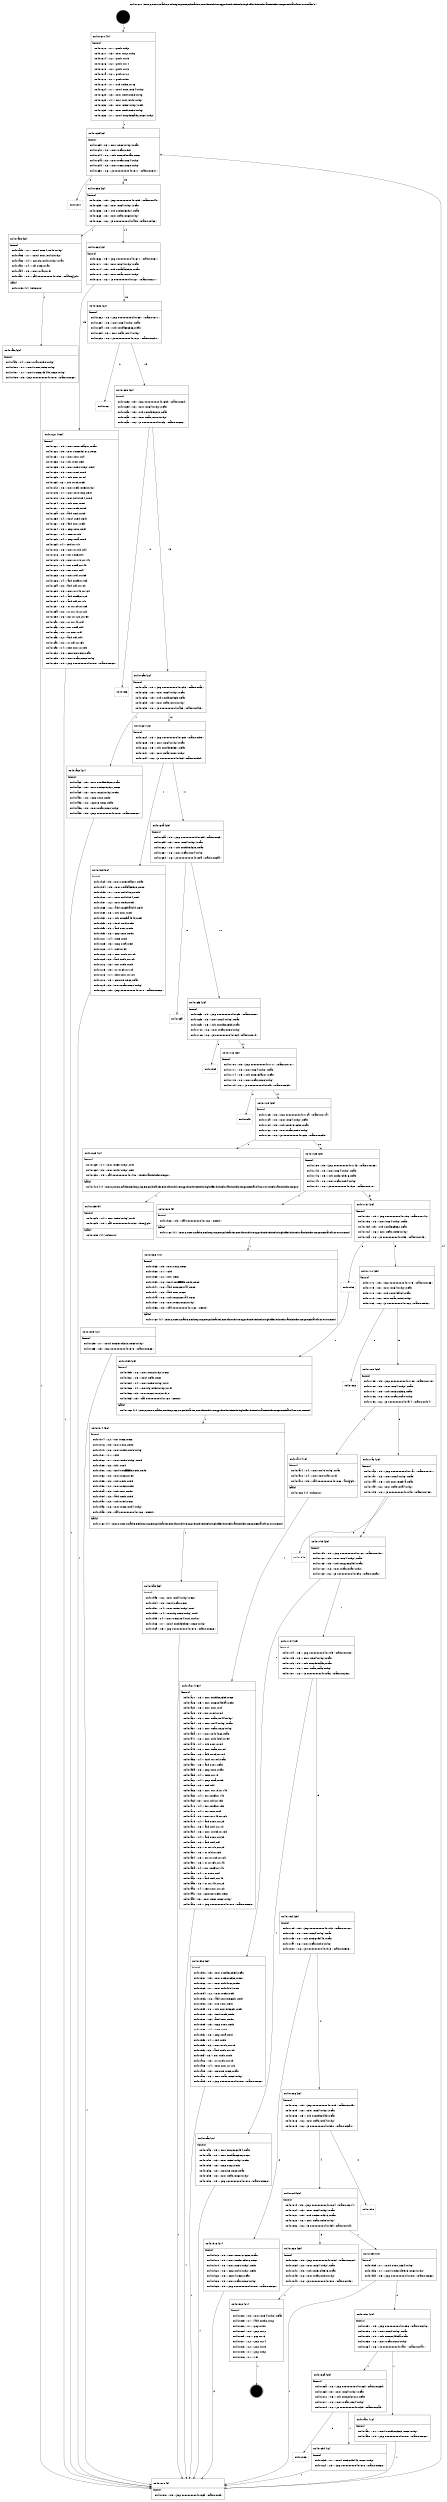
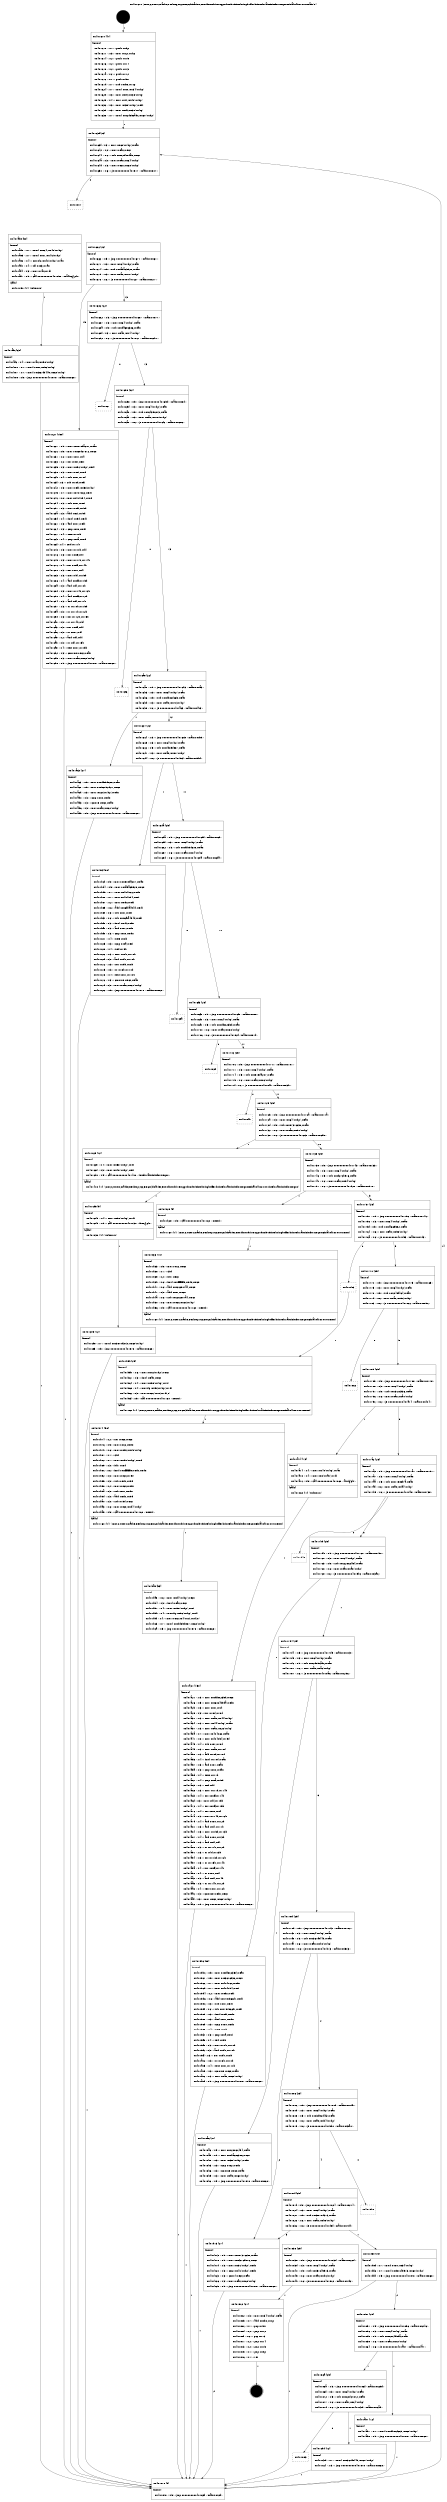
node "0x401656 [22]": removed
edge "0x401cd5 [9]" -> "0x401cde [12]": added, label "1"
edge "0x40181f [25]" -> "0x401838 [25]": now "0x40181f [25]" -> "0x401b13 [27]"
